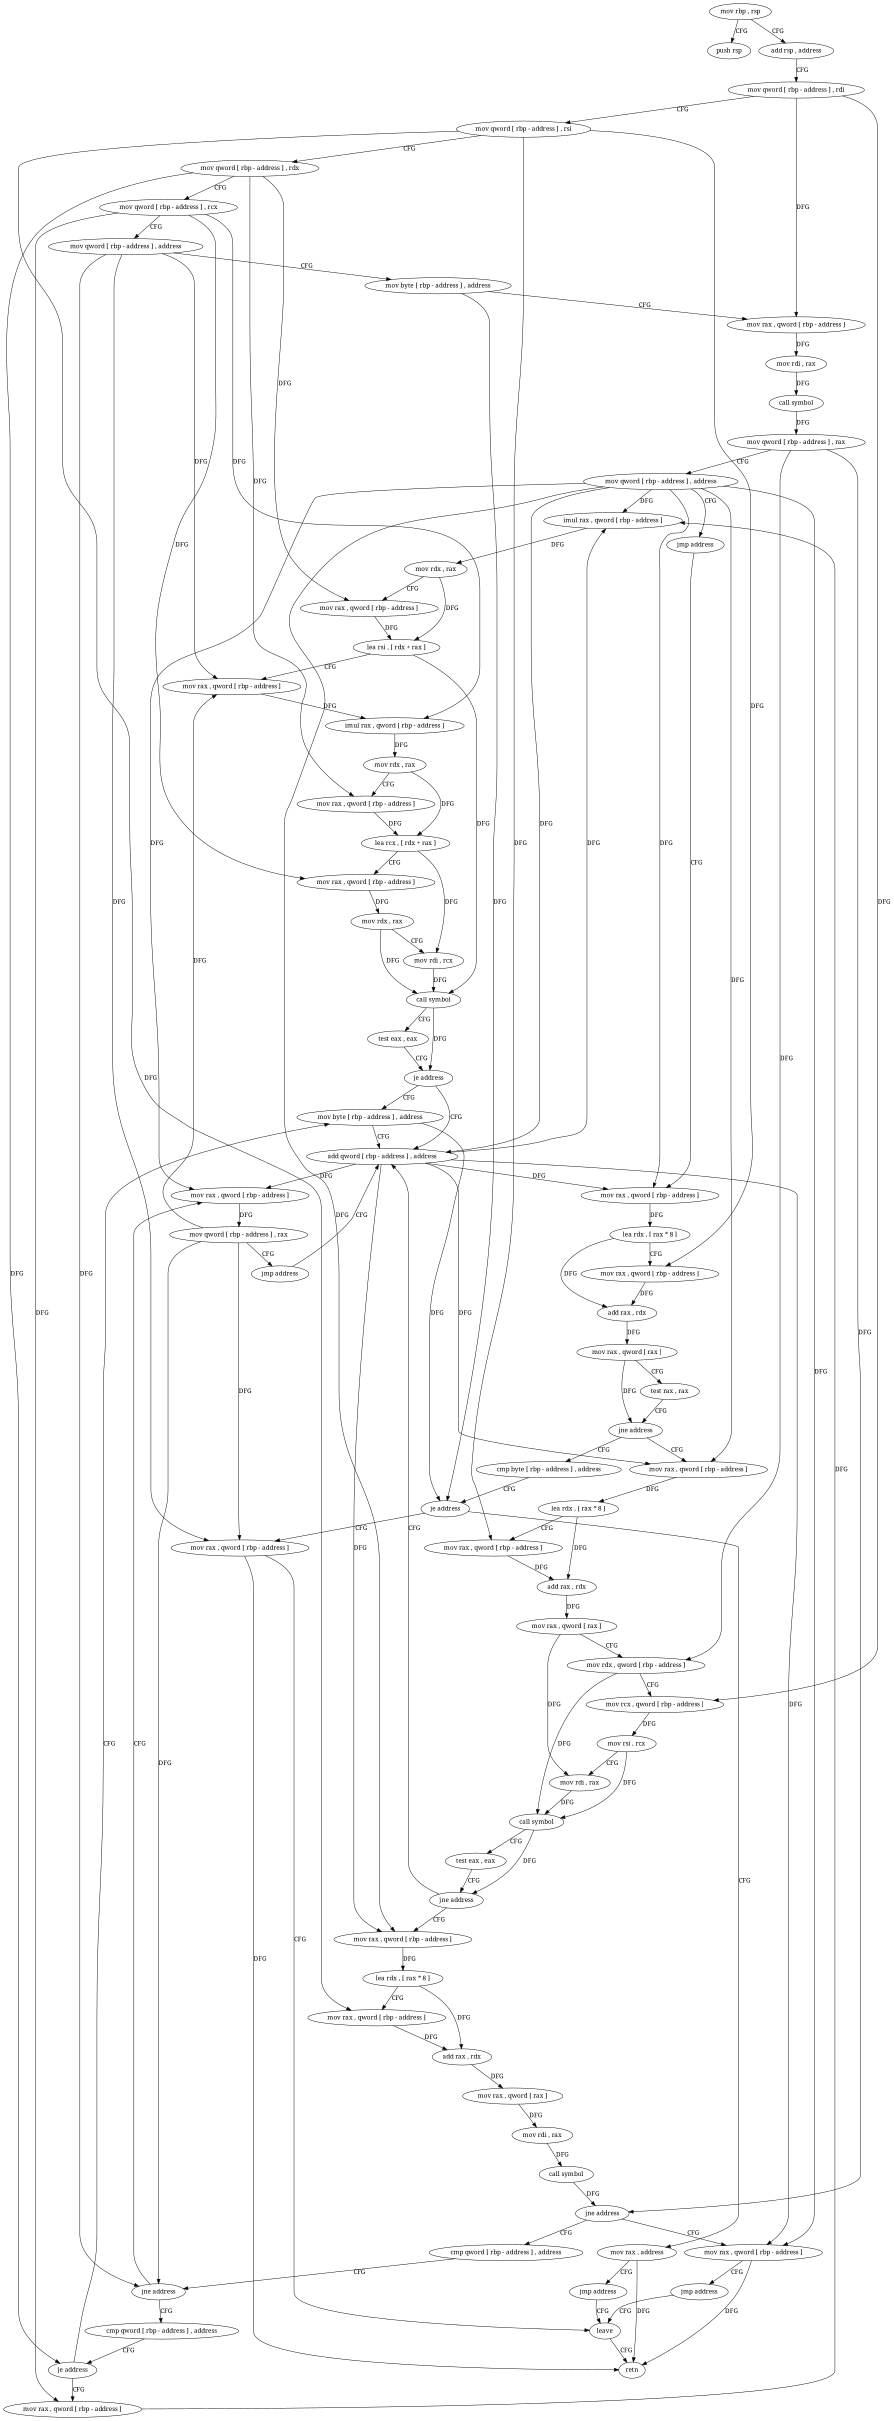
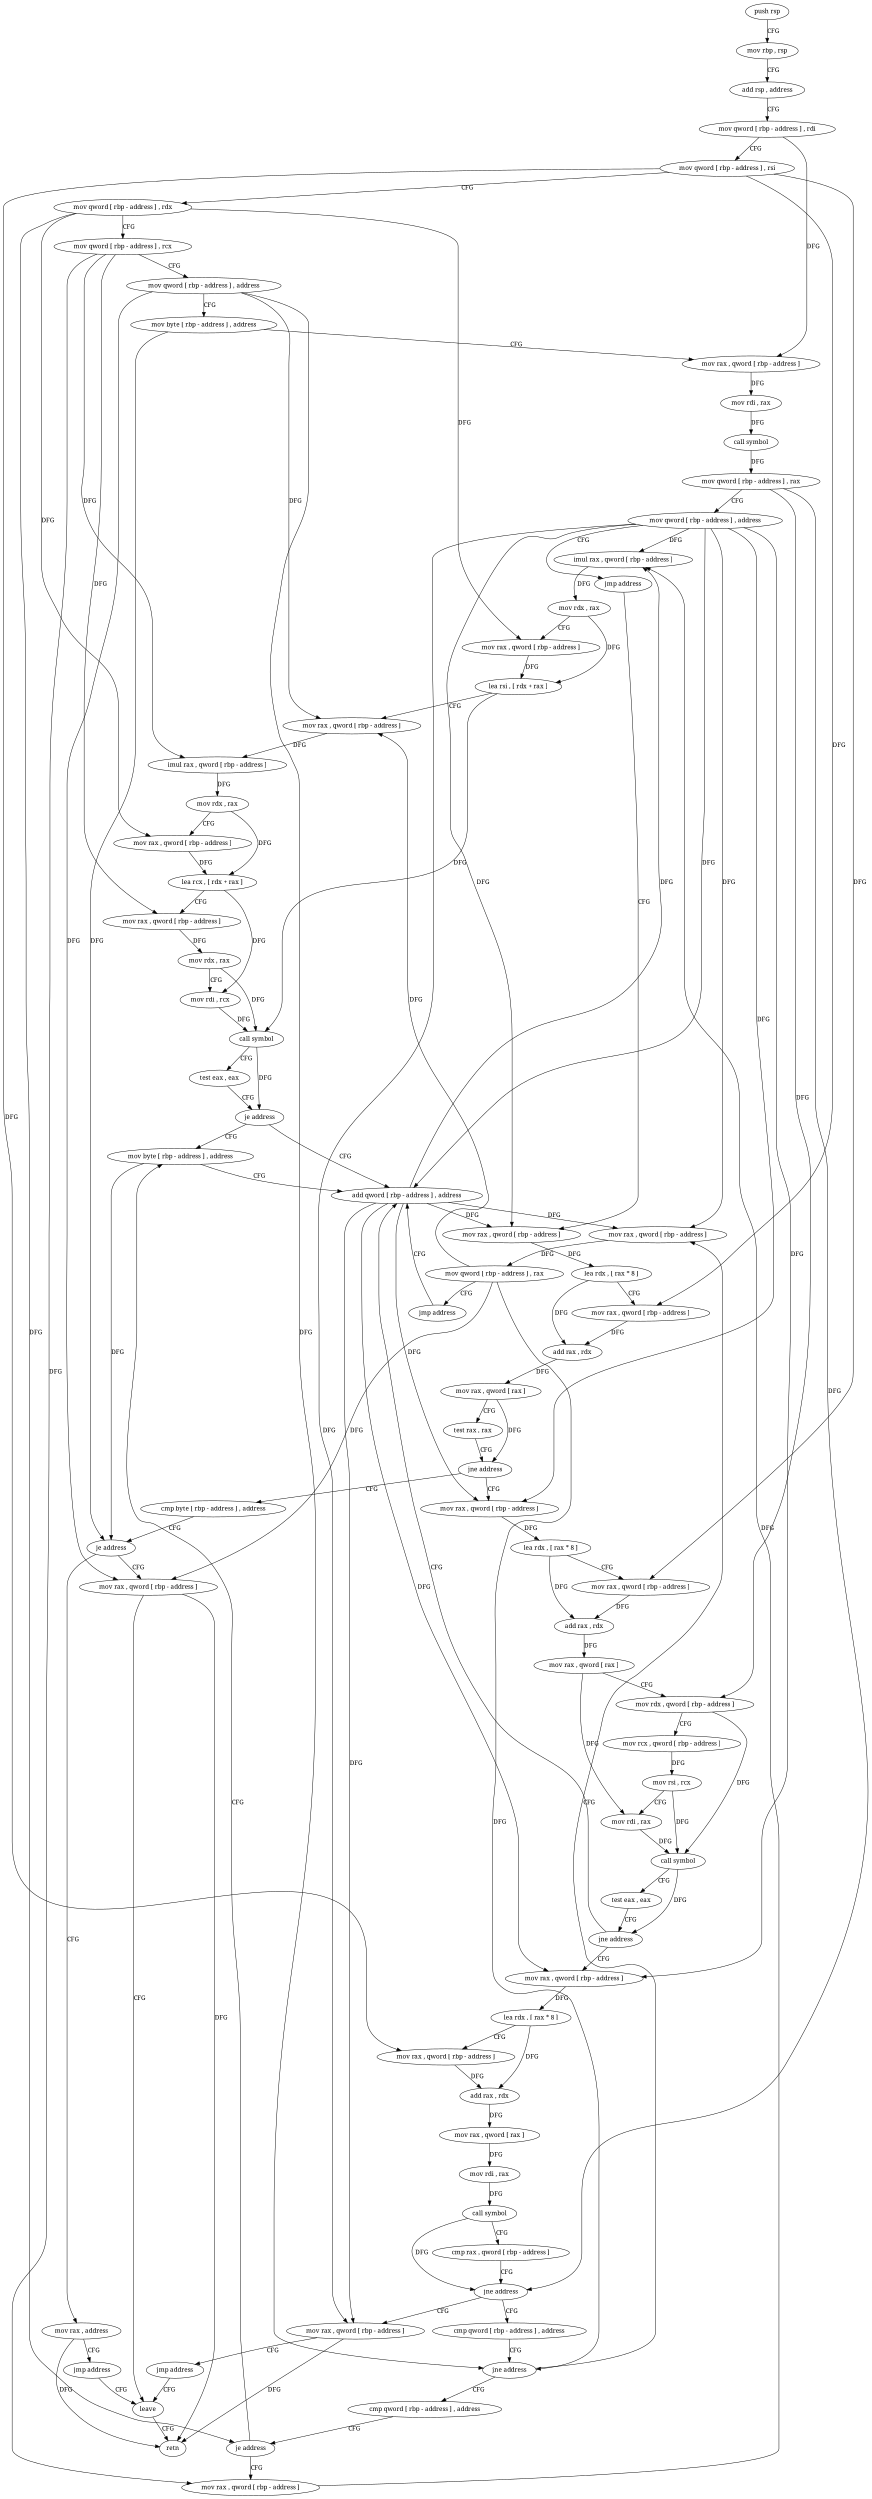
edge "mov rbp , rsp" -> "push rsp": reversed
edge "mov qword [ rbp - address ] , rdi" -> "mov rcx , qword [ rbp - address ]": removed, label "DFG"
node "cmp rax , qword [ rbp - address ]": added
